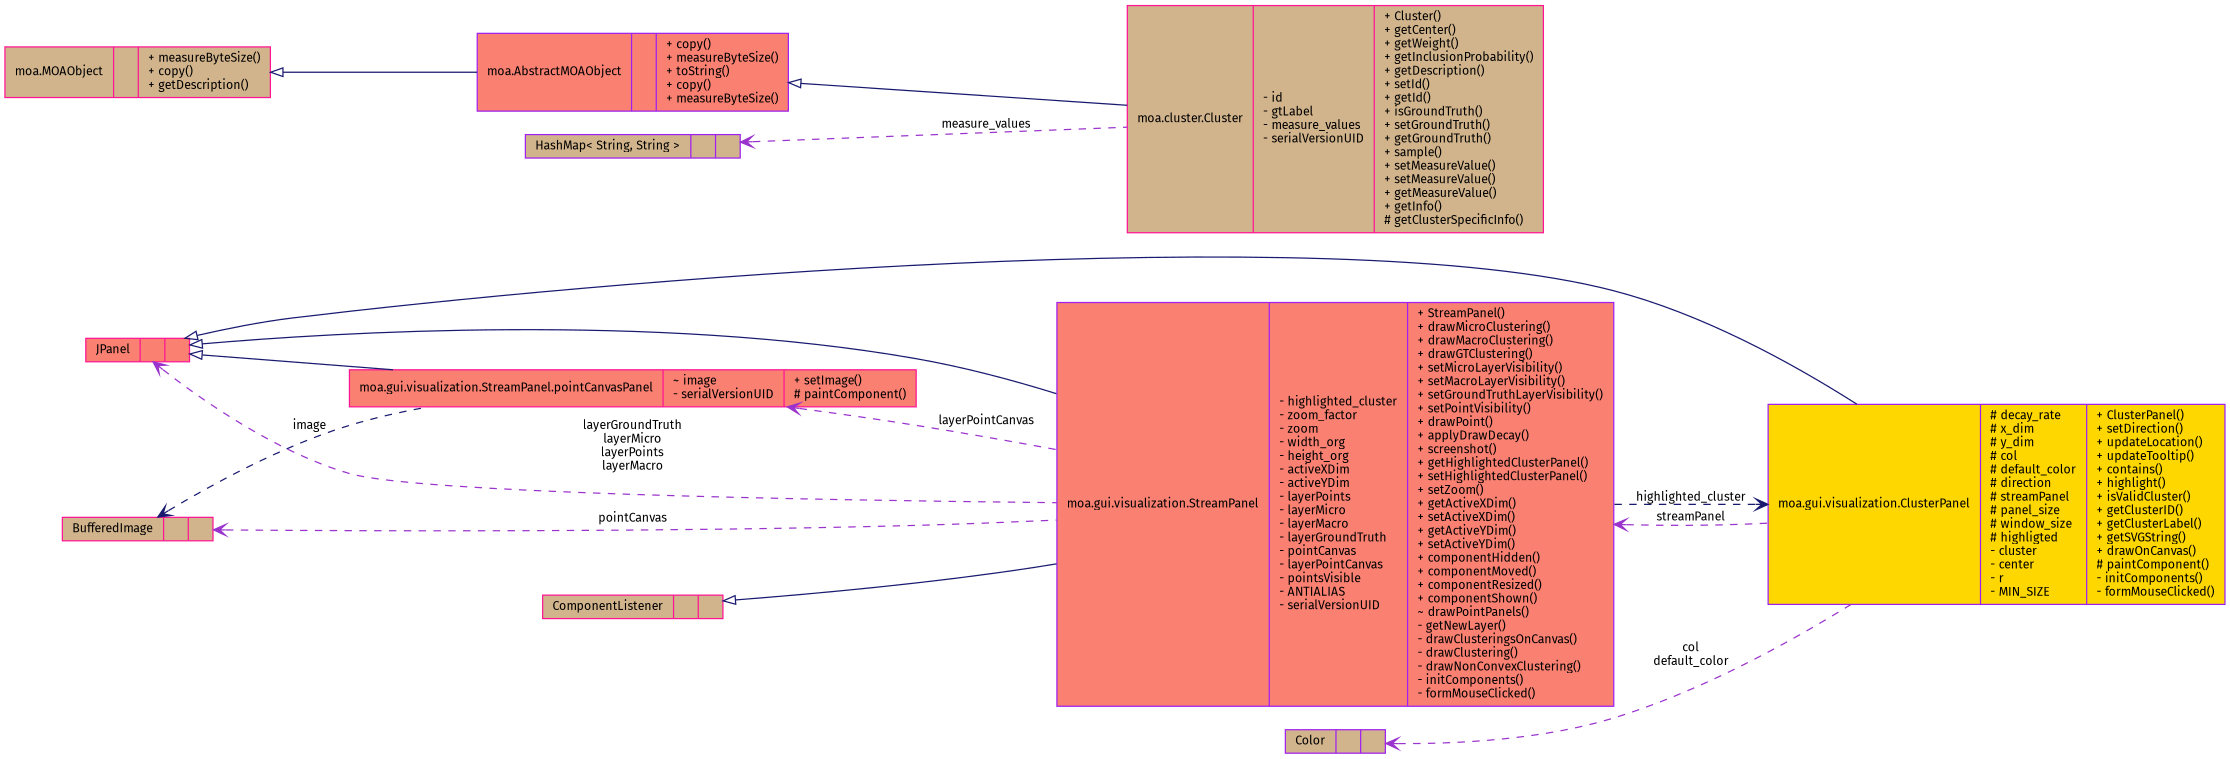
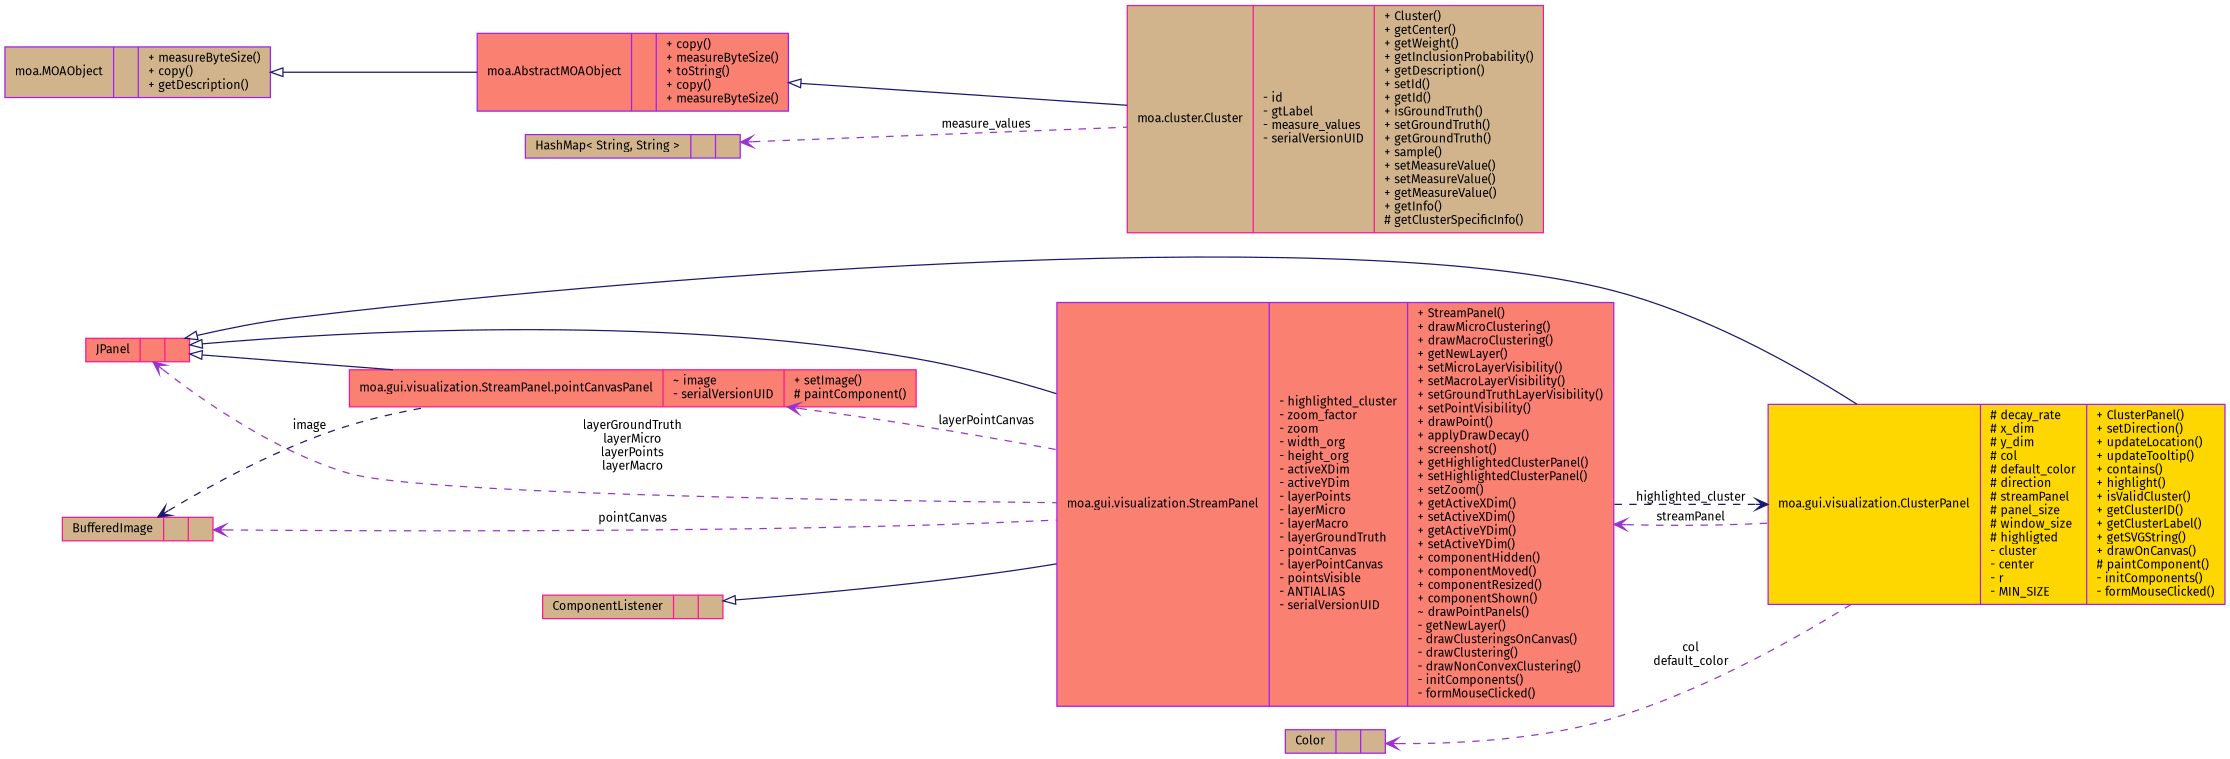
node "moa.MOAObject": color deeppink -> purple
node "moa.gui.visualization.StreamPanel": text "+ drawGTClustering()" -> "+ getNewLayer()"
